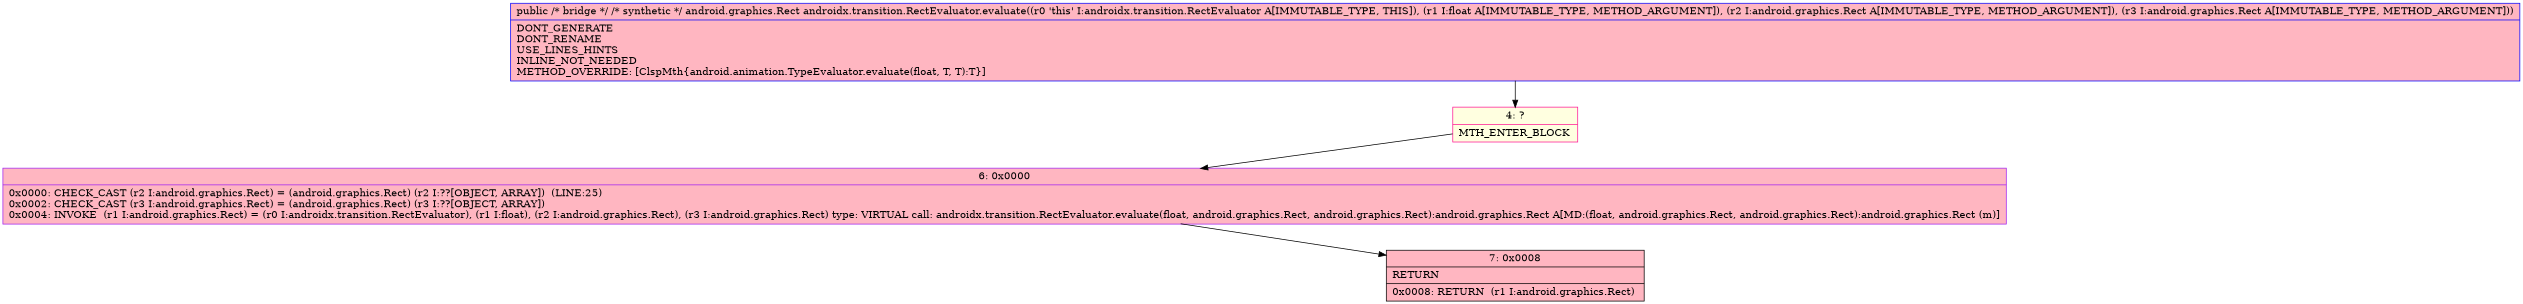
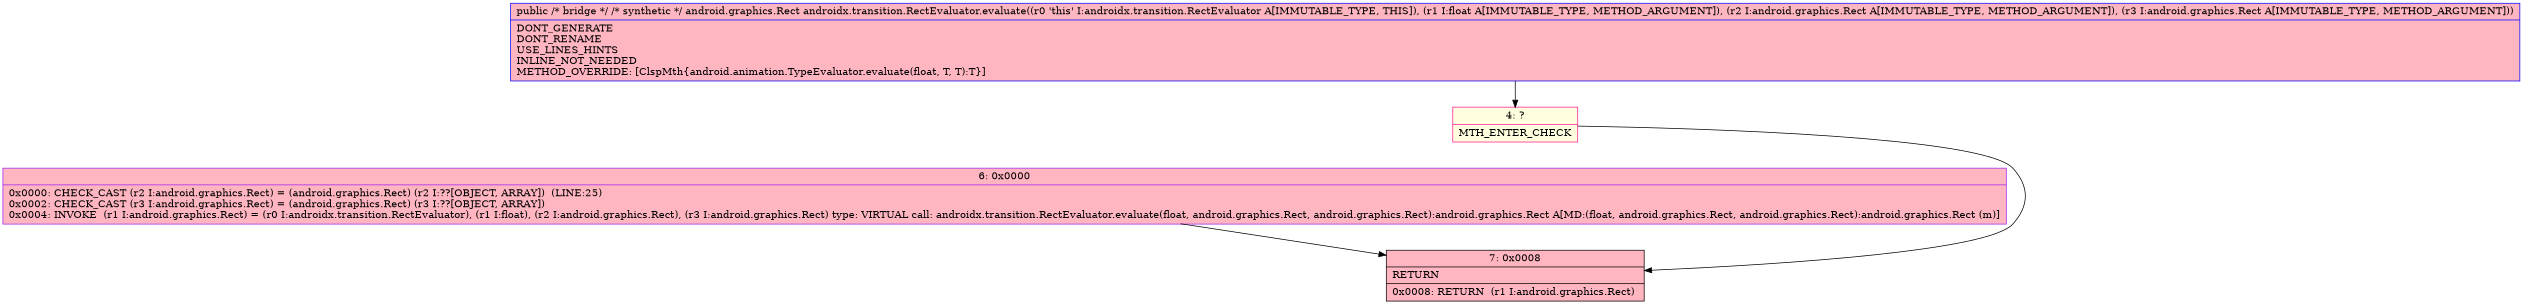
node "4: ?": text "MTH_ENTER_BLOCK" -> "MTH_ENTER_CHECK"
edge "4: ?" -> "6: 0x0000": now "4: ?" -> "7: 0x0008"
